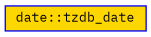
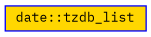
node "date::tzdb_date": label "date::tzdb_date" -> "date::tzdb_list"
